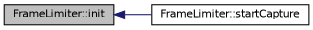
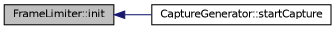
node "FrameLimiter::startCapture": label "FrameLimiter::startCapture" -> "CaptureGenerator::startCapture"
